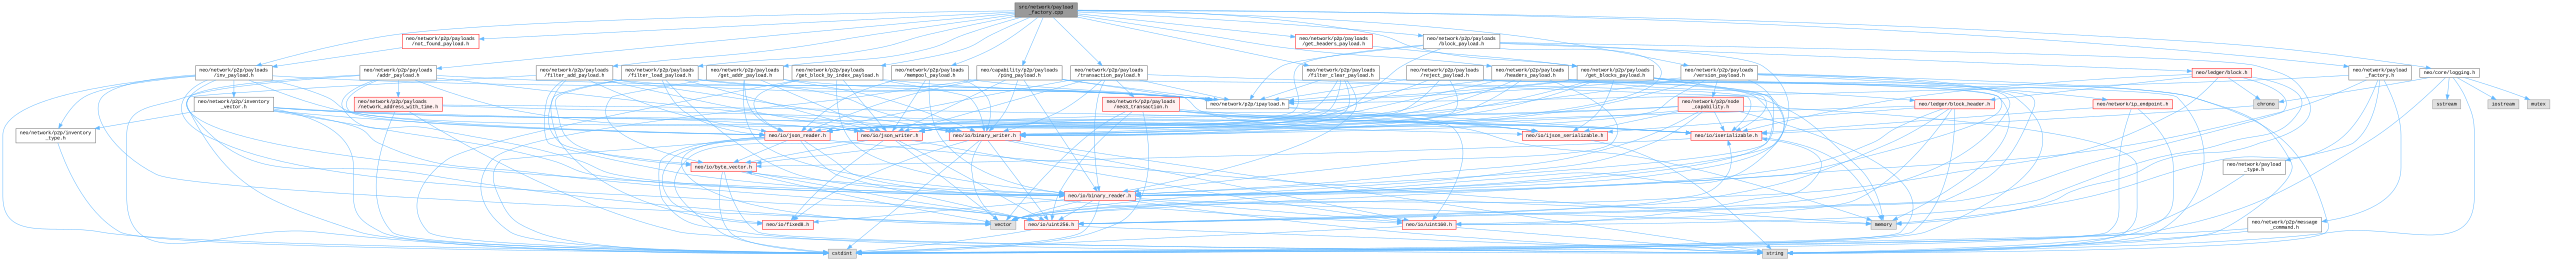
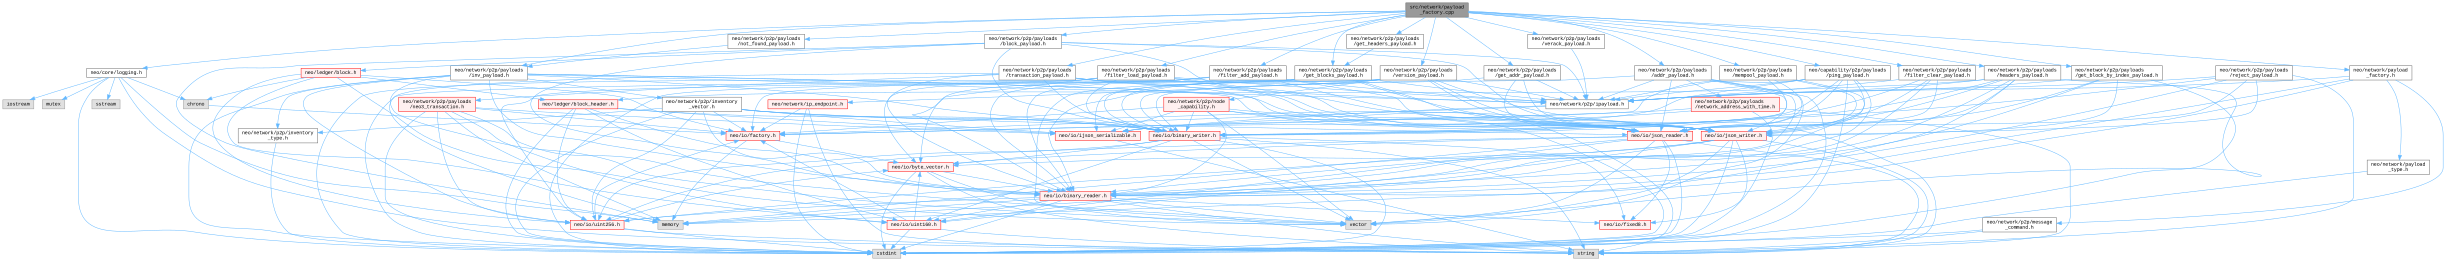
node "neo/network/p2p/payloads /not_found_payload.h": color red -> grey40
node "neo/network/p2p/payloads /get_headers_payload.h": color red -> grey40
node "neo/network/p2p/payloads /verack_payload.h": added
edge "neo/network/p2p/payloads /get_addr_payload.h" -> "neo/io/byte_vector.h": now "neo/io/uint160.h" -> "neo/io/byte_vector.h"
edge "neo/network/p2p/payloads /get_block_by_index_payload.h" -> "neo/io/binary_writer.h": removed
edge "neo/network/p2p/payloads /filter_add_payload.h" -> "neo/io/binary_writer.h": removed
edge "neo/network/p2p/payloads /inv_payload.h" -> "neo/io/json_writer.h": added
edge "neo/network/p2p/node _capability.h" -> "neo/io/json_reader.h": removed
edge "neo/network/p2p/payloads /filter_clear_payload.h" -> "string": now "neo/io/json_writer.h" -> "string"
edge "neo/network/p2p/inventory _vector.h" -> "neo/io/ijson_serializable.h": added
node "neo/io/iserializable.h": label "neo/io/iserializable.h" -> "neo/io/factory.h"
edge "neo/network/p2p/payloads /get_blocks_payload.h" -> "vector": removed
edge "neo/network/p2p/payloads /filter_load_payload.h" -> "neo/io/fixed8.h": now "neo/network/p2p/payloads /filter_load_payload.h" -> "cstdint"
edge "neo/network/p2p/payloads /get_addr_payload.h" -> "neo/io/binary_reader.h": removed
edge "neo/core/logging.h" -> "memory": added
